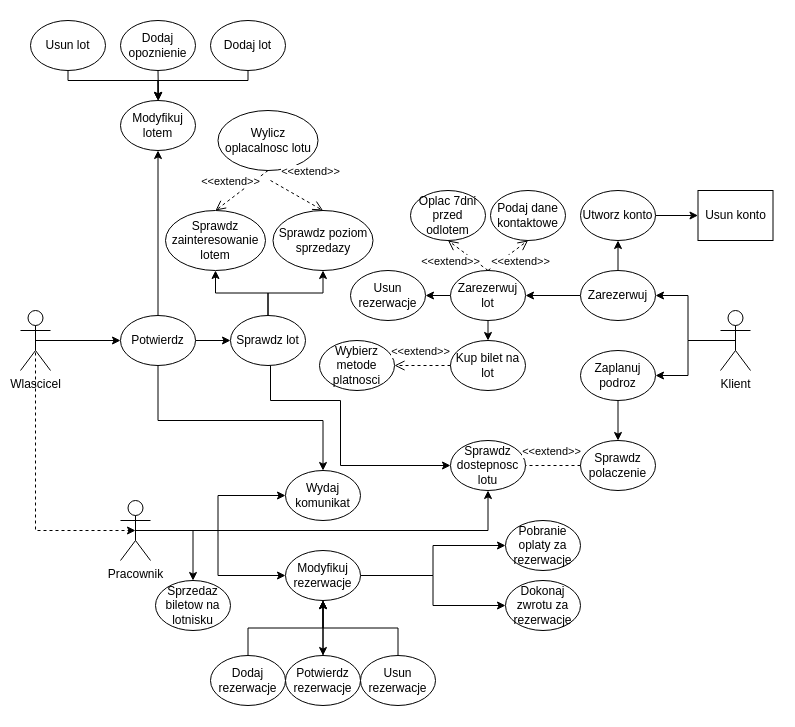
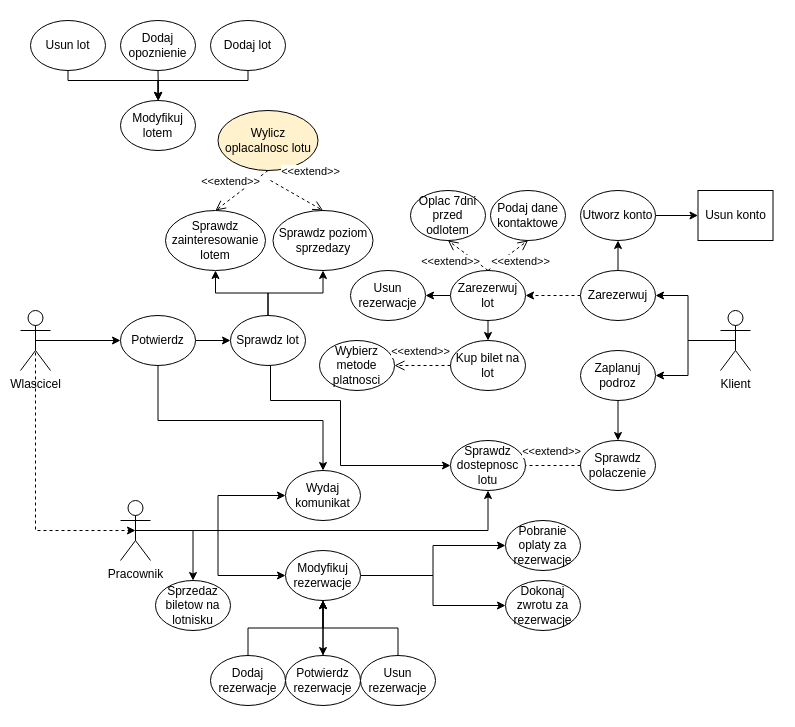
node "Wylicz oplacalnosc lotu": fillcolor #ffffff -> #fff2cc
edge "Potwierdz" -> "Modyfikuj lotem": removed
edge "Zarezerwuj" -> "Zarezerwuj lot": style solid -> dashed
